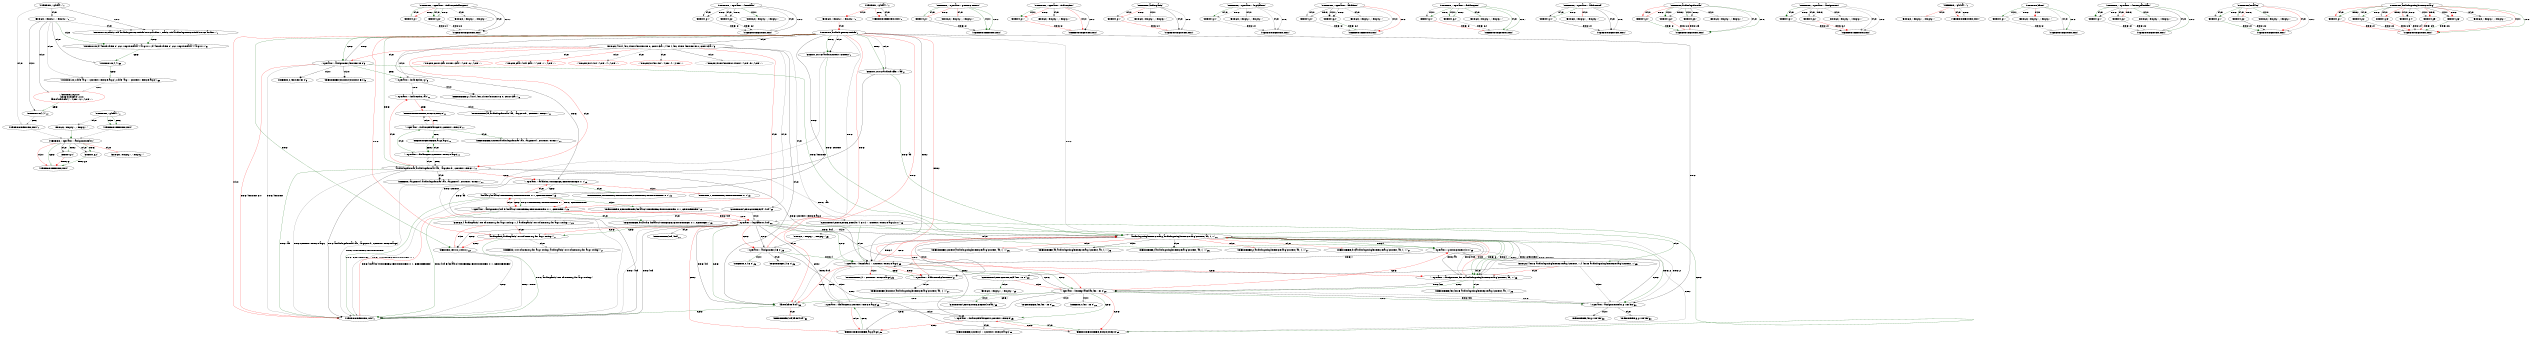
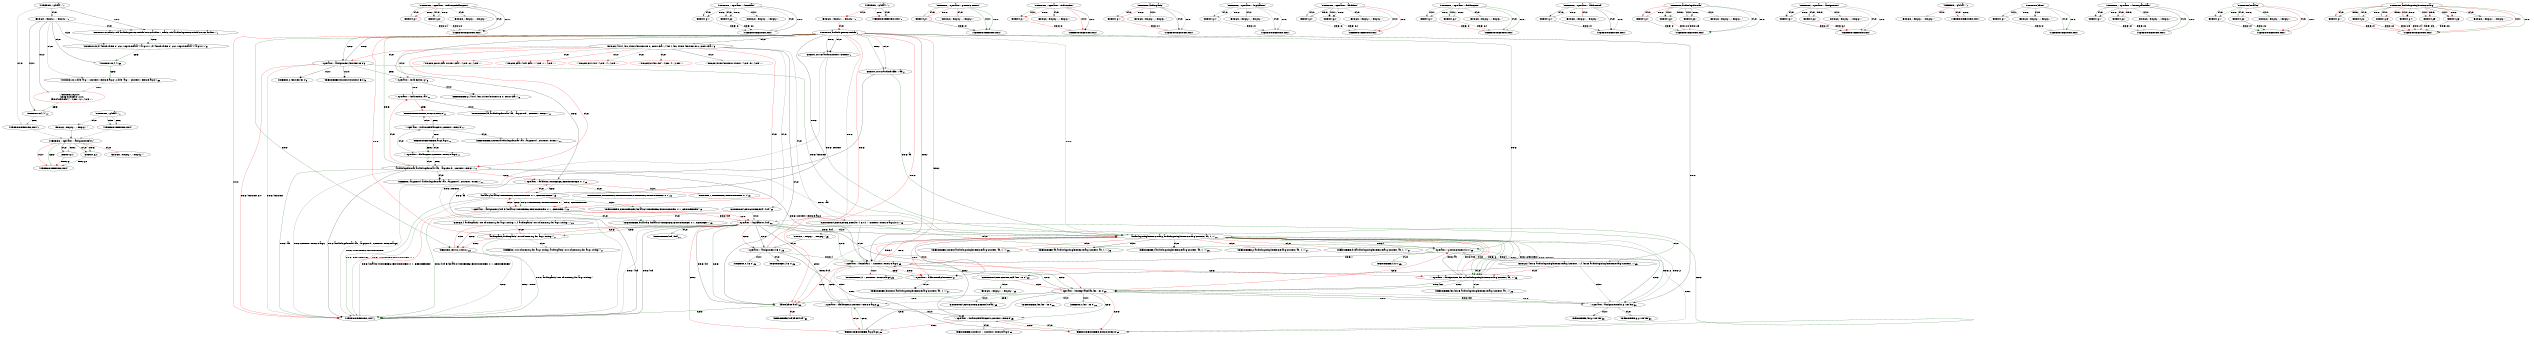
edge "(METHOD,audit_log_execve_info)" -> "(<operator>.postIncrement,i++)": added, label "DDG:"
node "(IDENTIFIER,i,i++)": added
